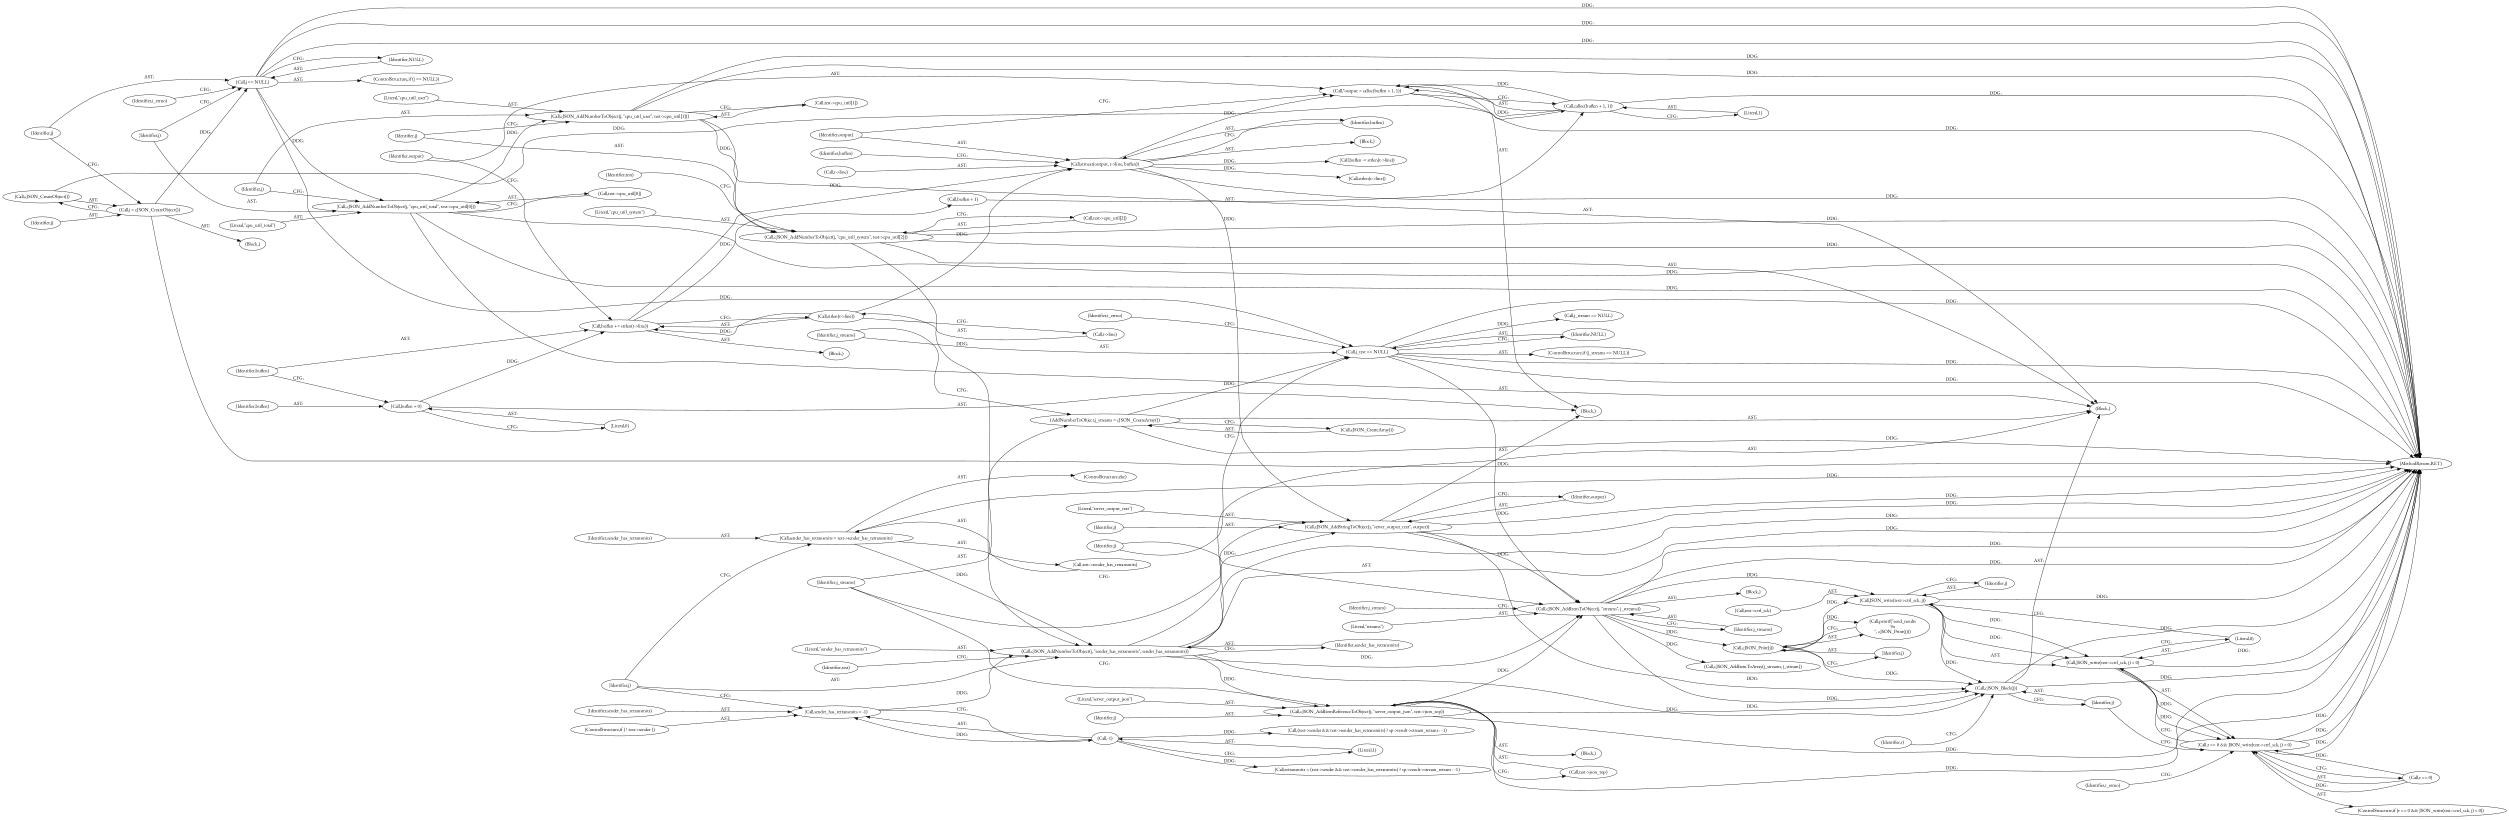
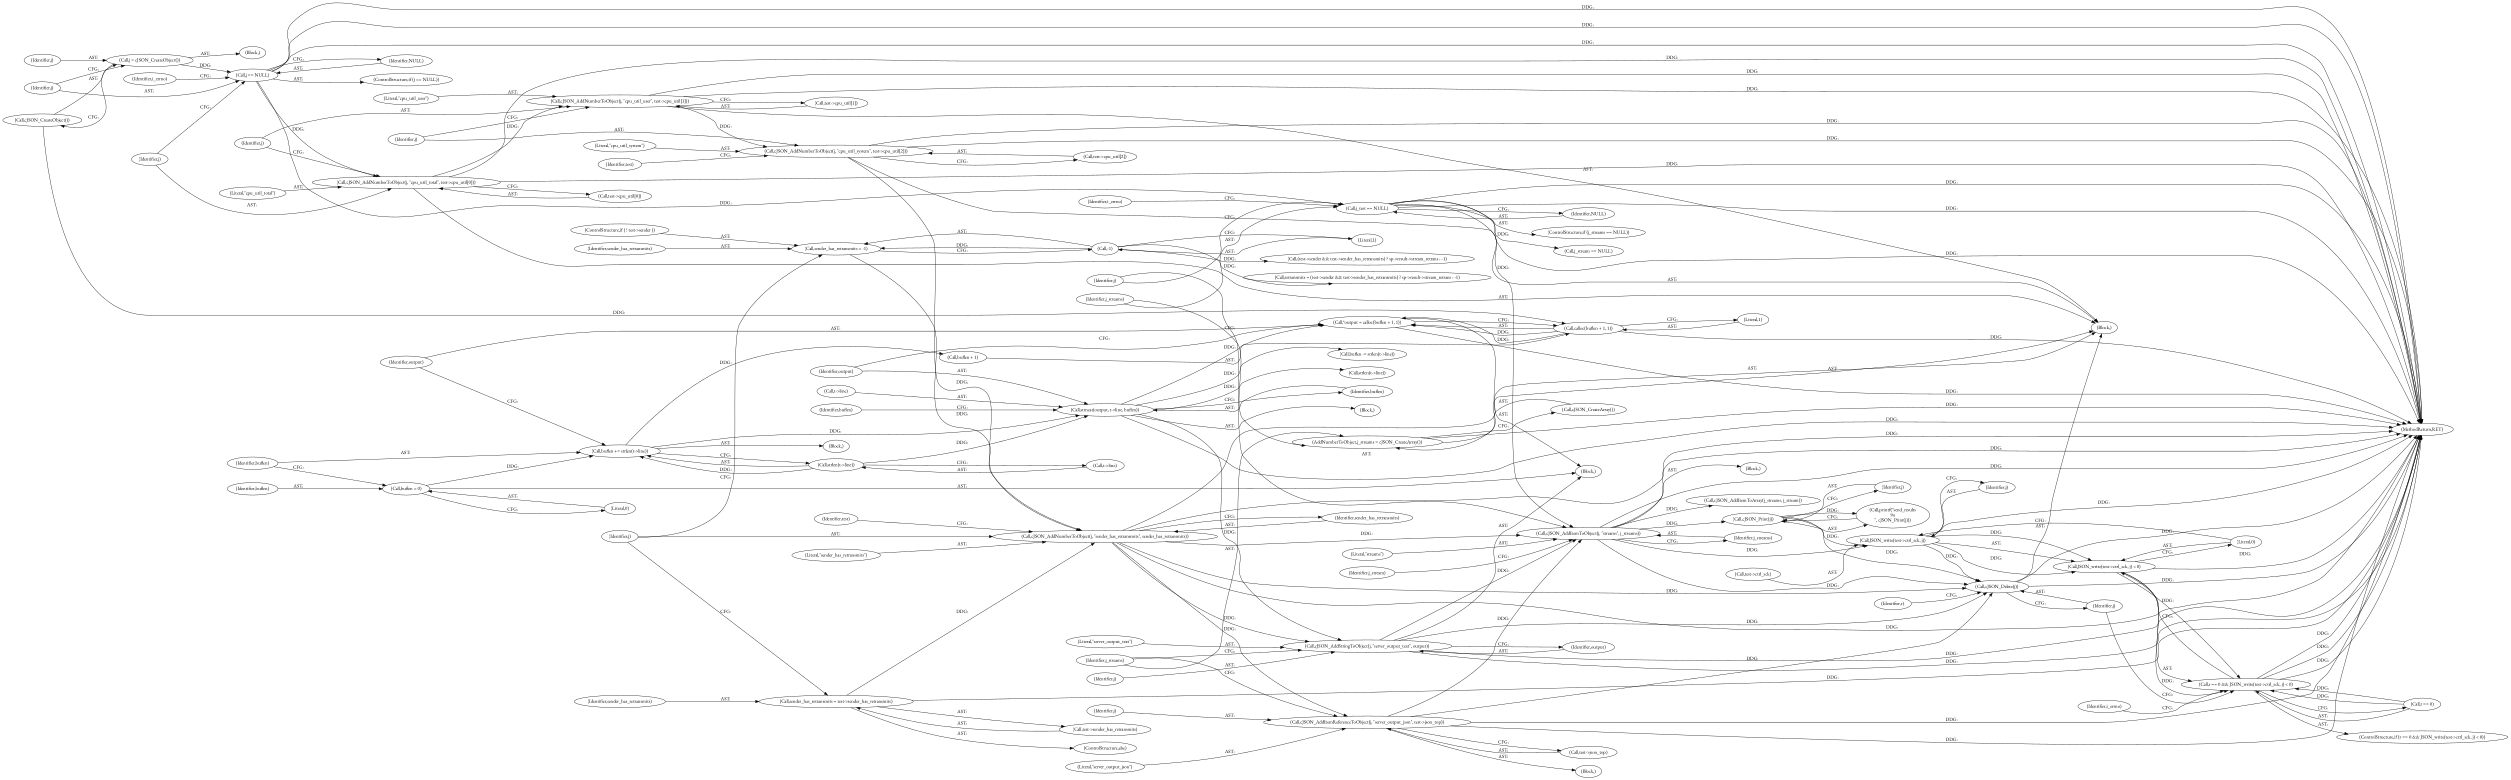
edge "(AddNumberToObject,j_streams = cJSON_CreateArray())" -> "(Call,j_test == NULL)": removed, label "DDG:"
edge "(Call,j = cJSON_CreateObject())" -> "(MethodReturn,RET)": removed, label "DDG:"
node "(Call,cJSON_Block(j))": label "(Call,cJSON_Block(j))" -> "(Call,cJSON_Delete(j))"
